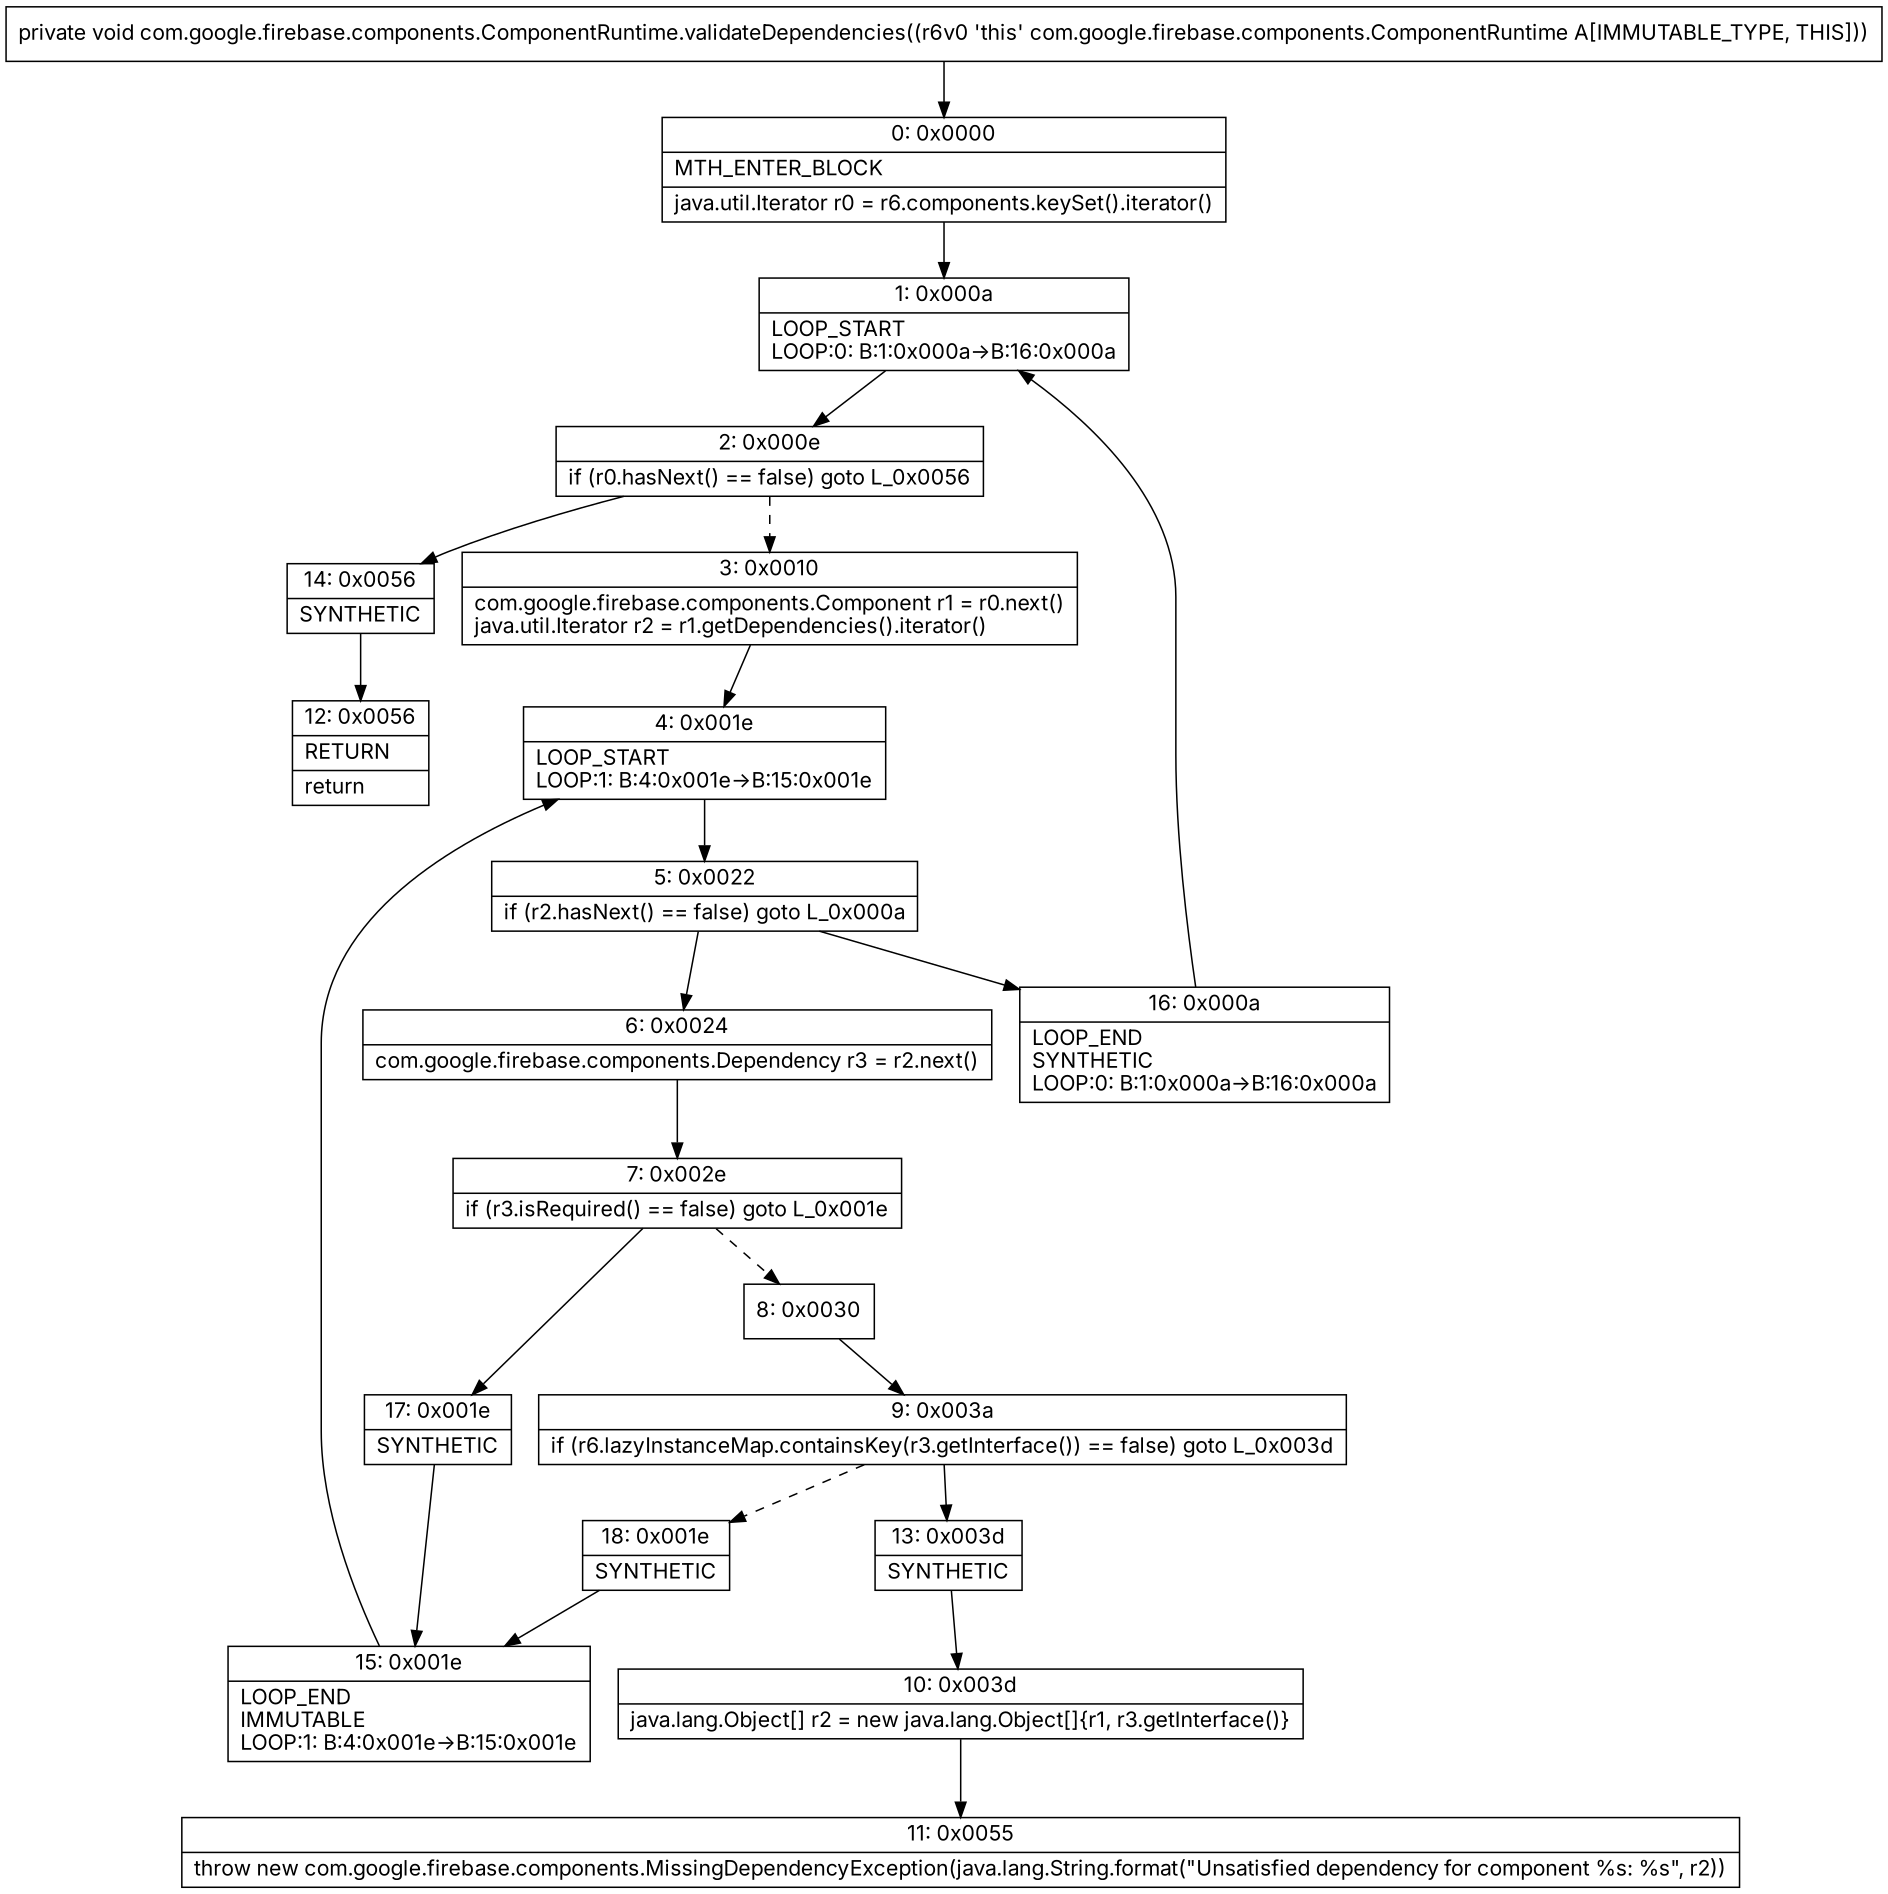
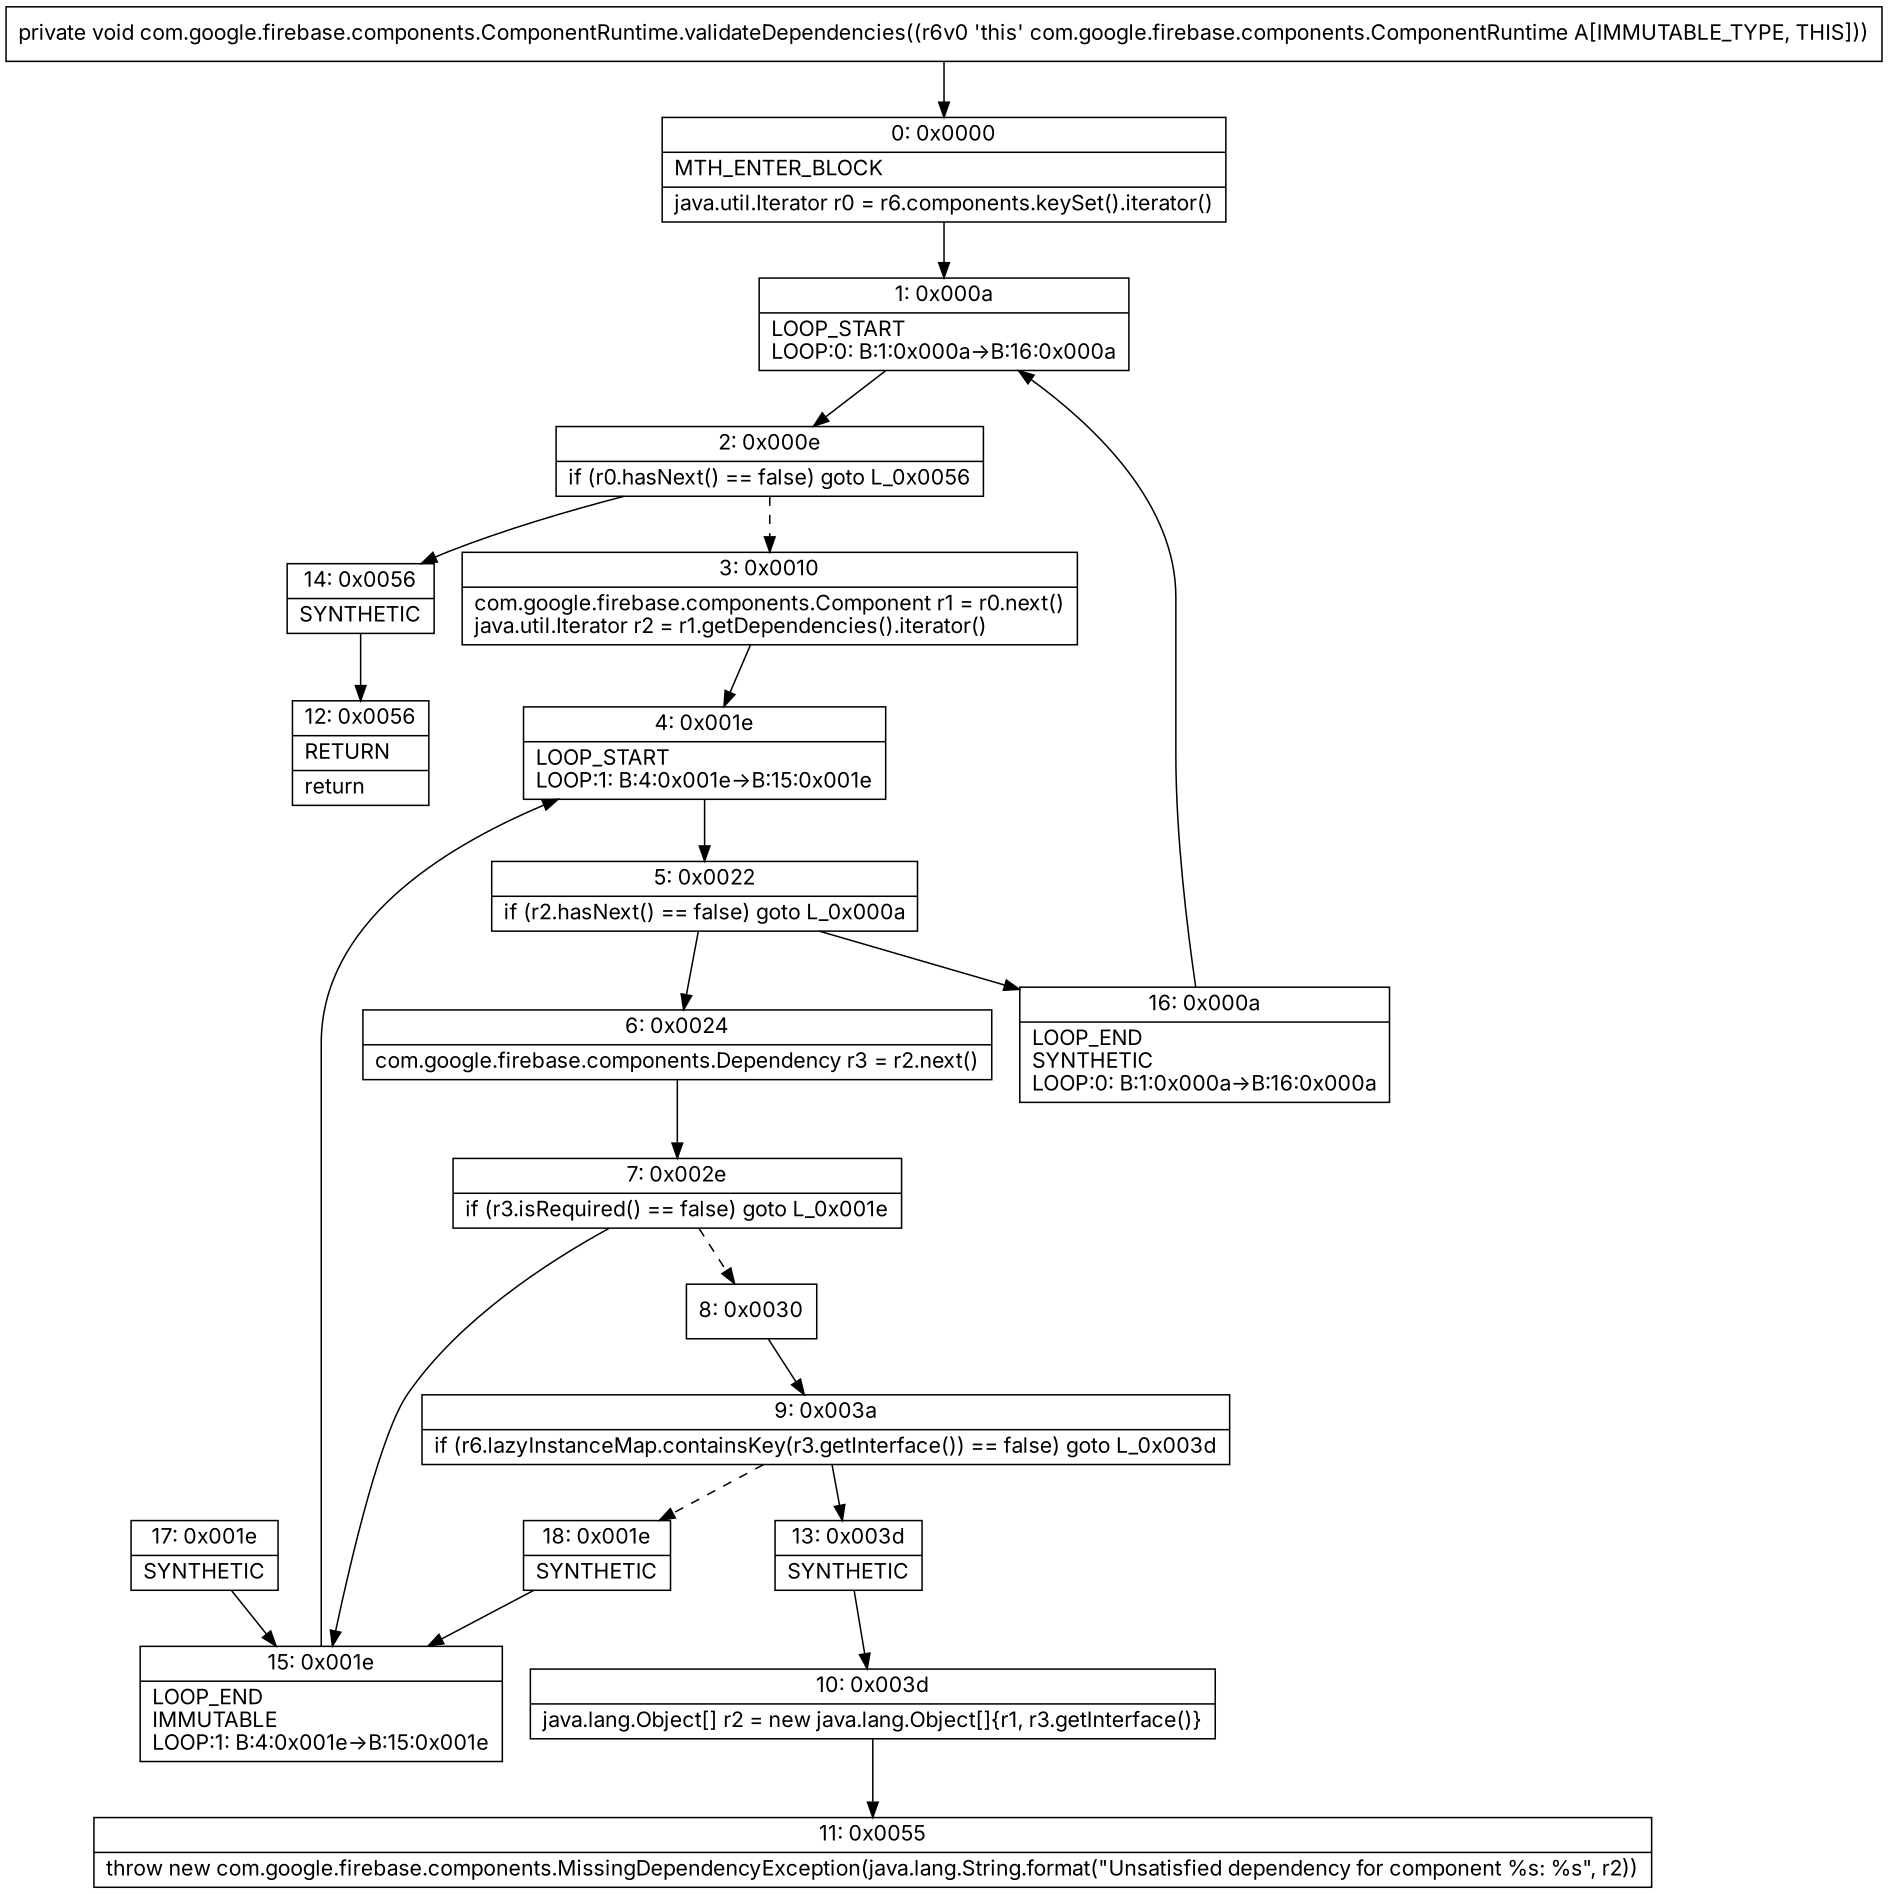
edge "7: 0x002e" -> "17: 0x001e": now "7: 0x002e" -> "15: 0x001e"
